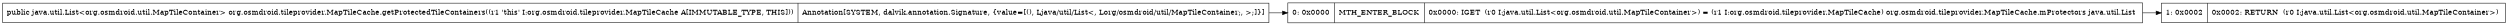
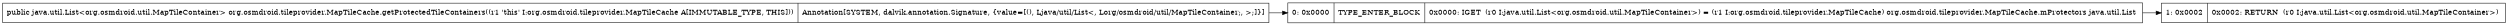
node "0: 0x0000": text "MTH_ENTER_BLOCK" -> "TYPE_ENTER_BLOCK"
